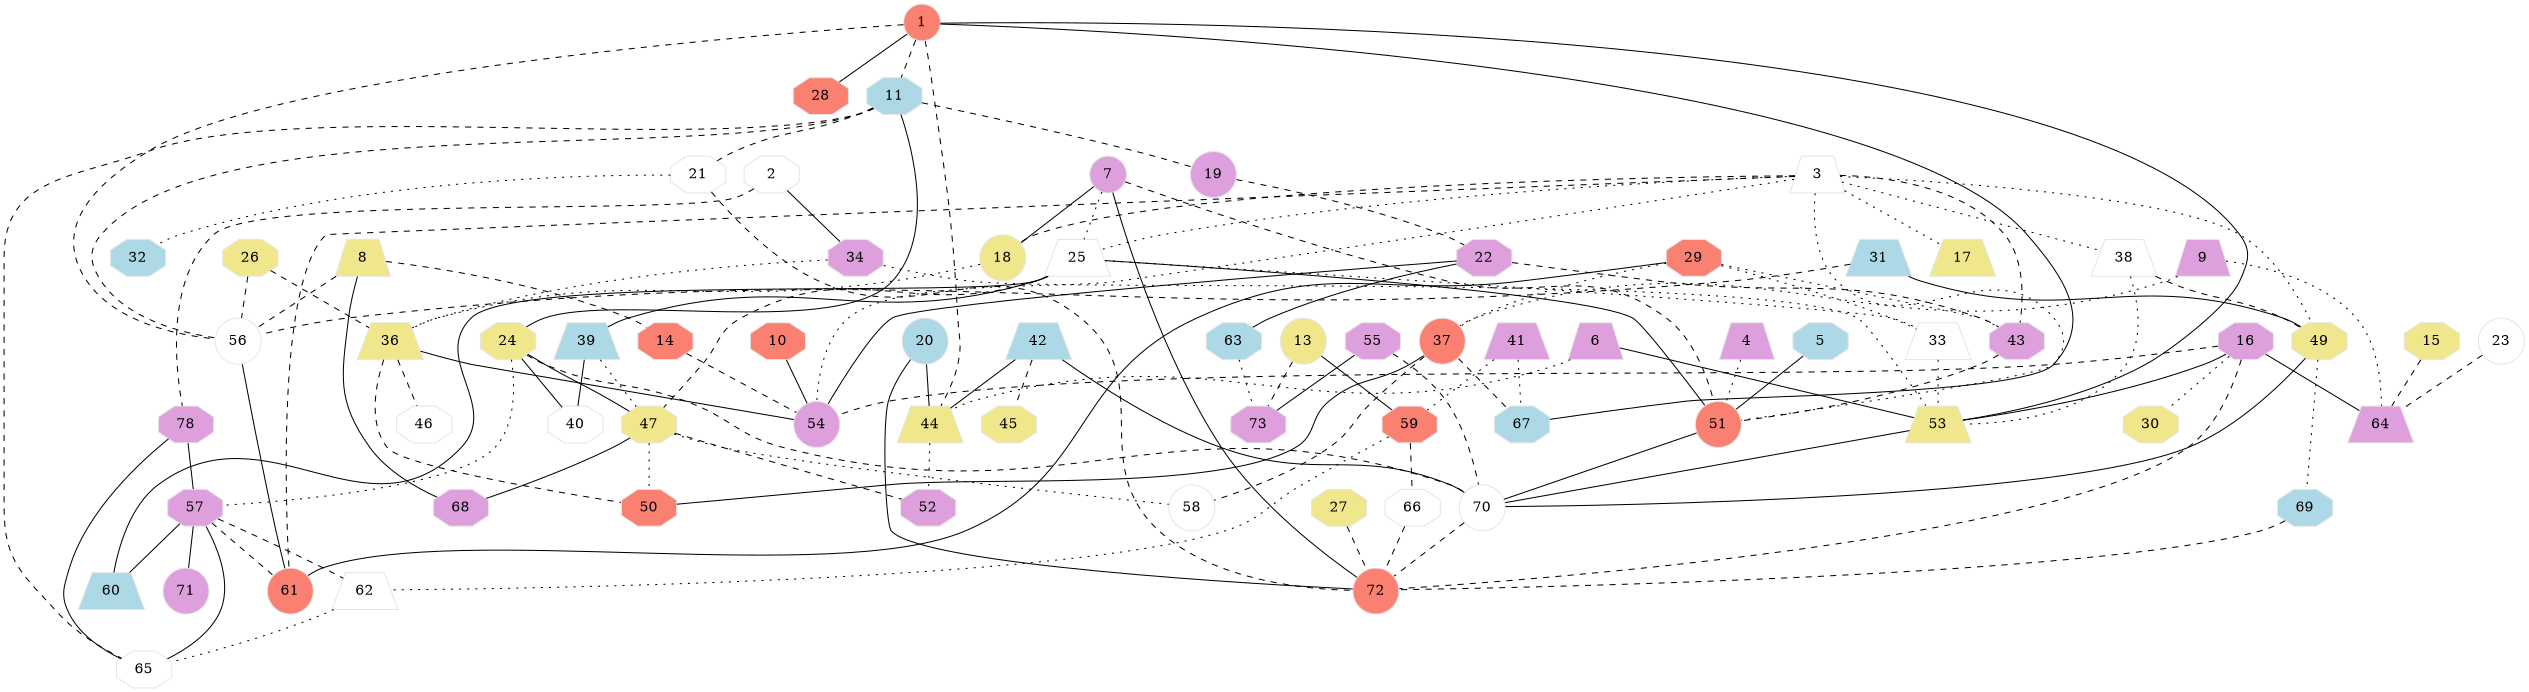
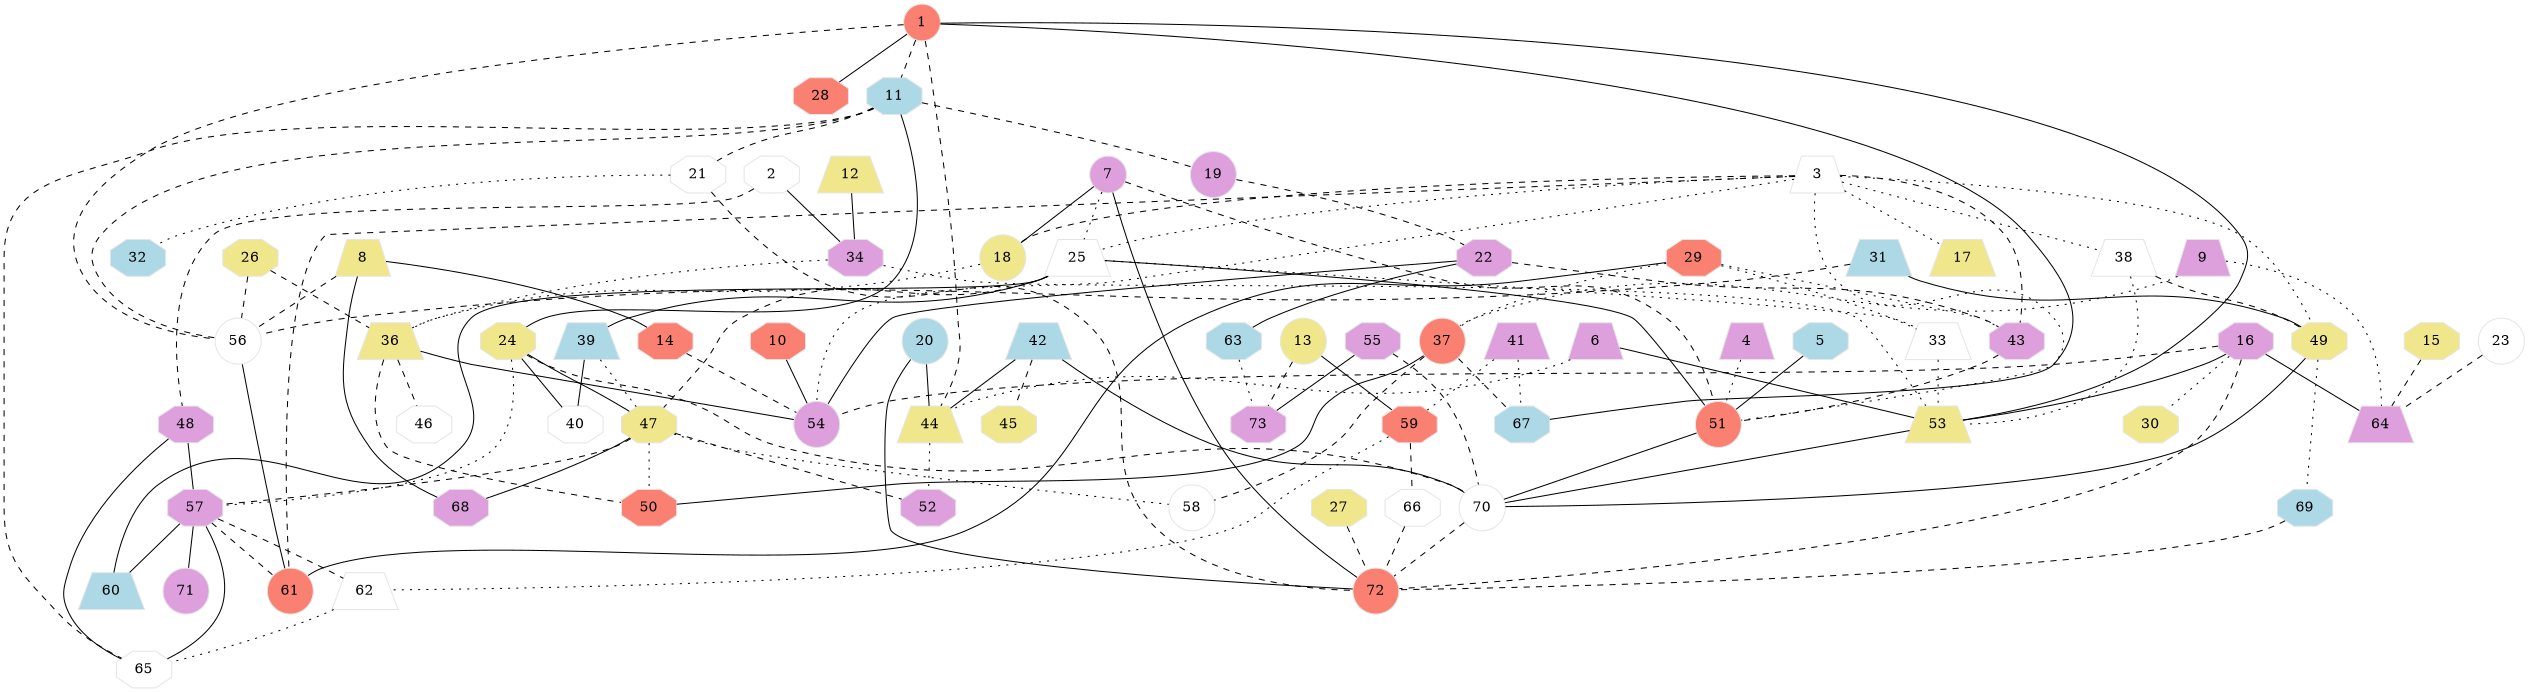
node "12": added
edge "8" -- "14": style dashed -> solid
node "78": label "78" -> "48"
edge "47" -- "57": added
